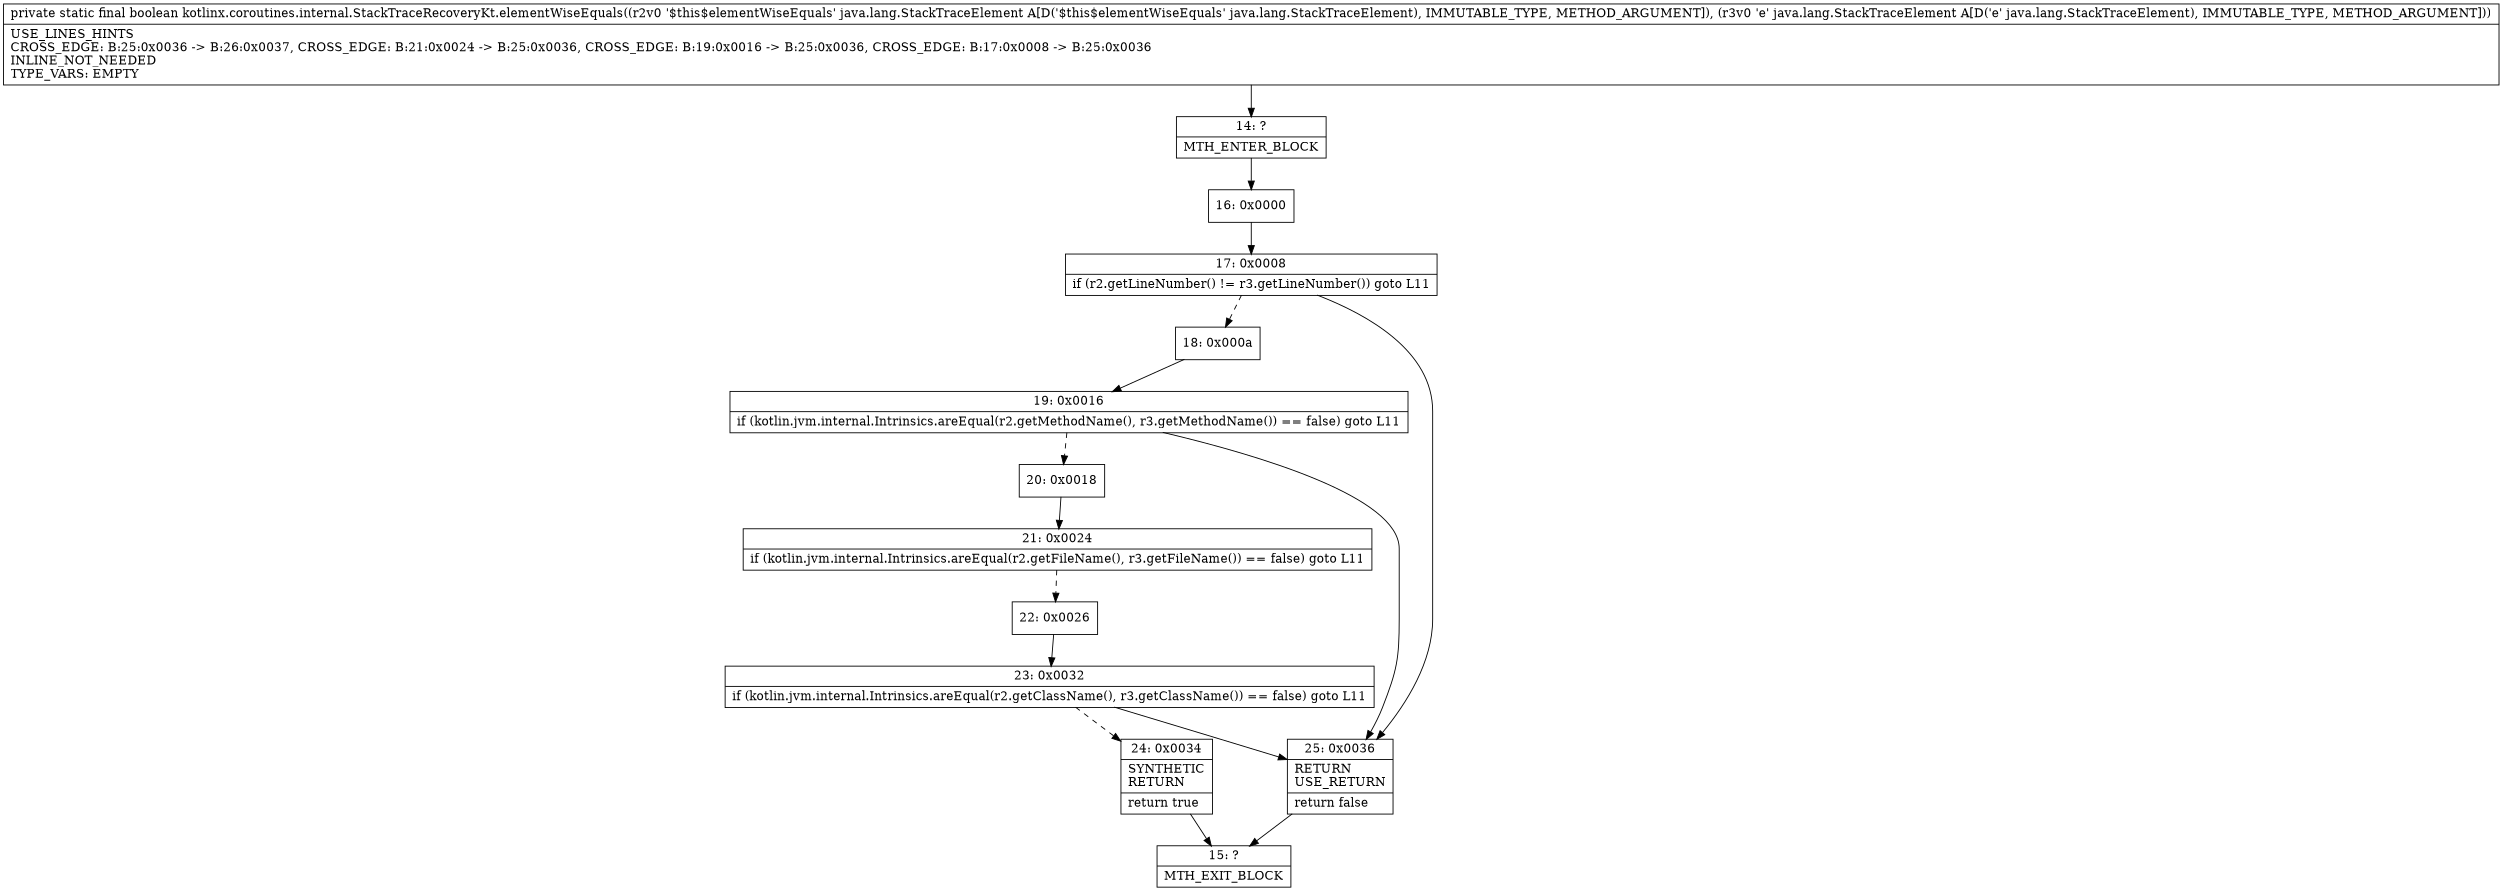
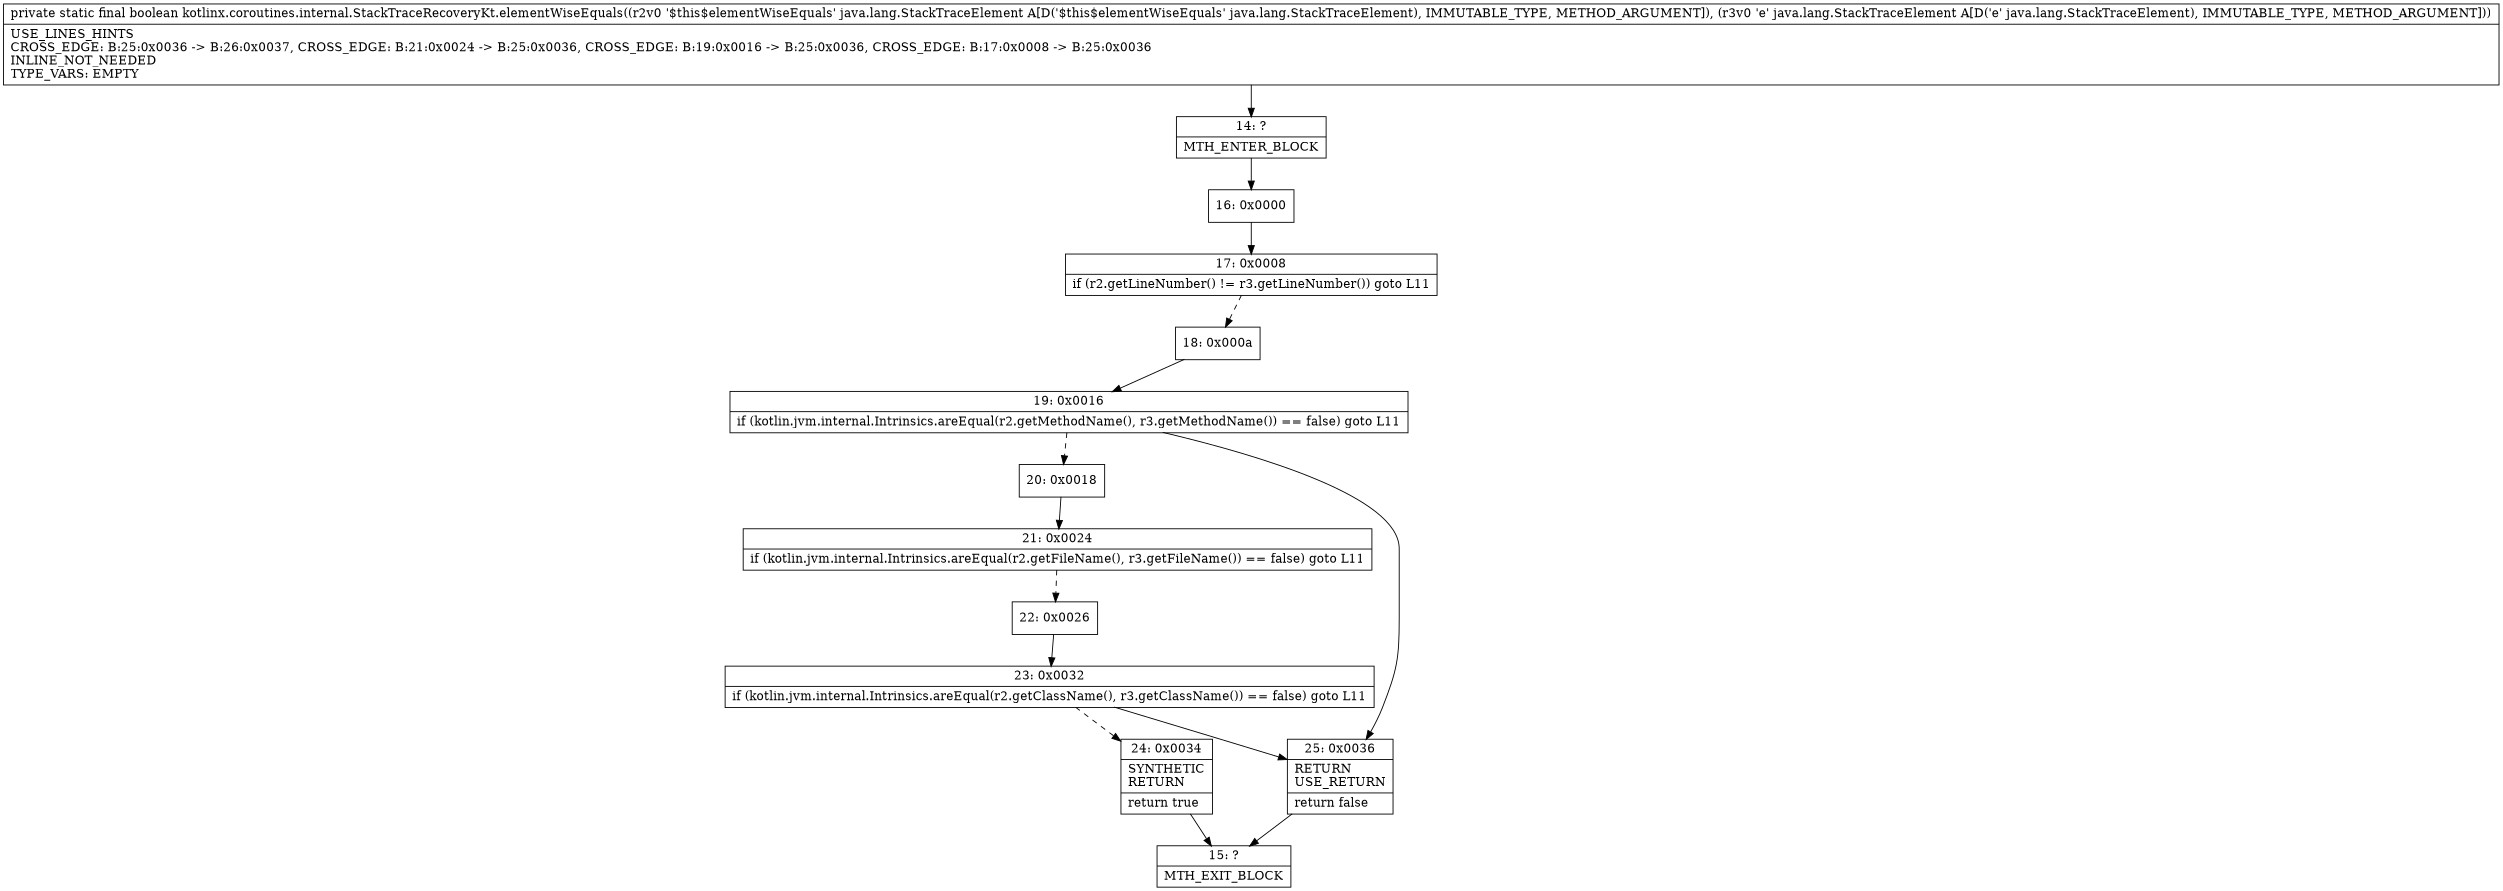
edge "17: 0x0008" -> "25: 0x0036": removed
